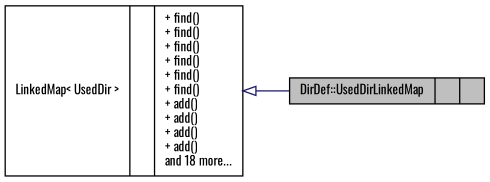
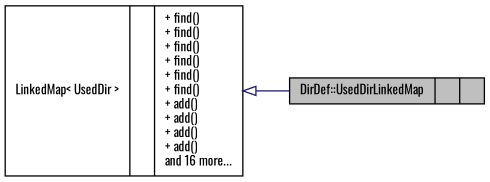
node "LinkedMap< UsedDir >": text "and 18 more..." -> "and 16 more..."
